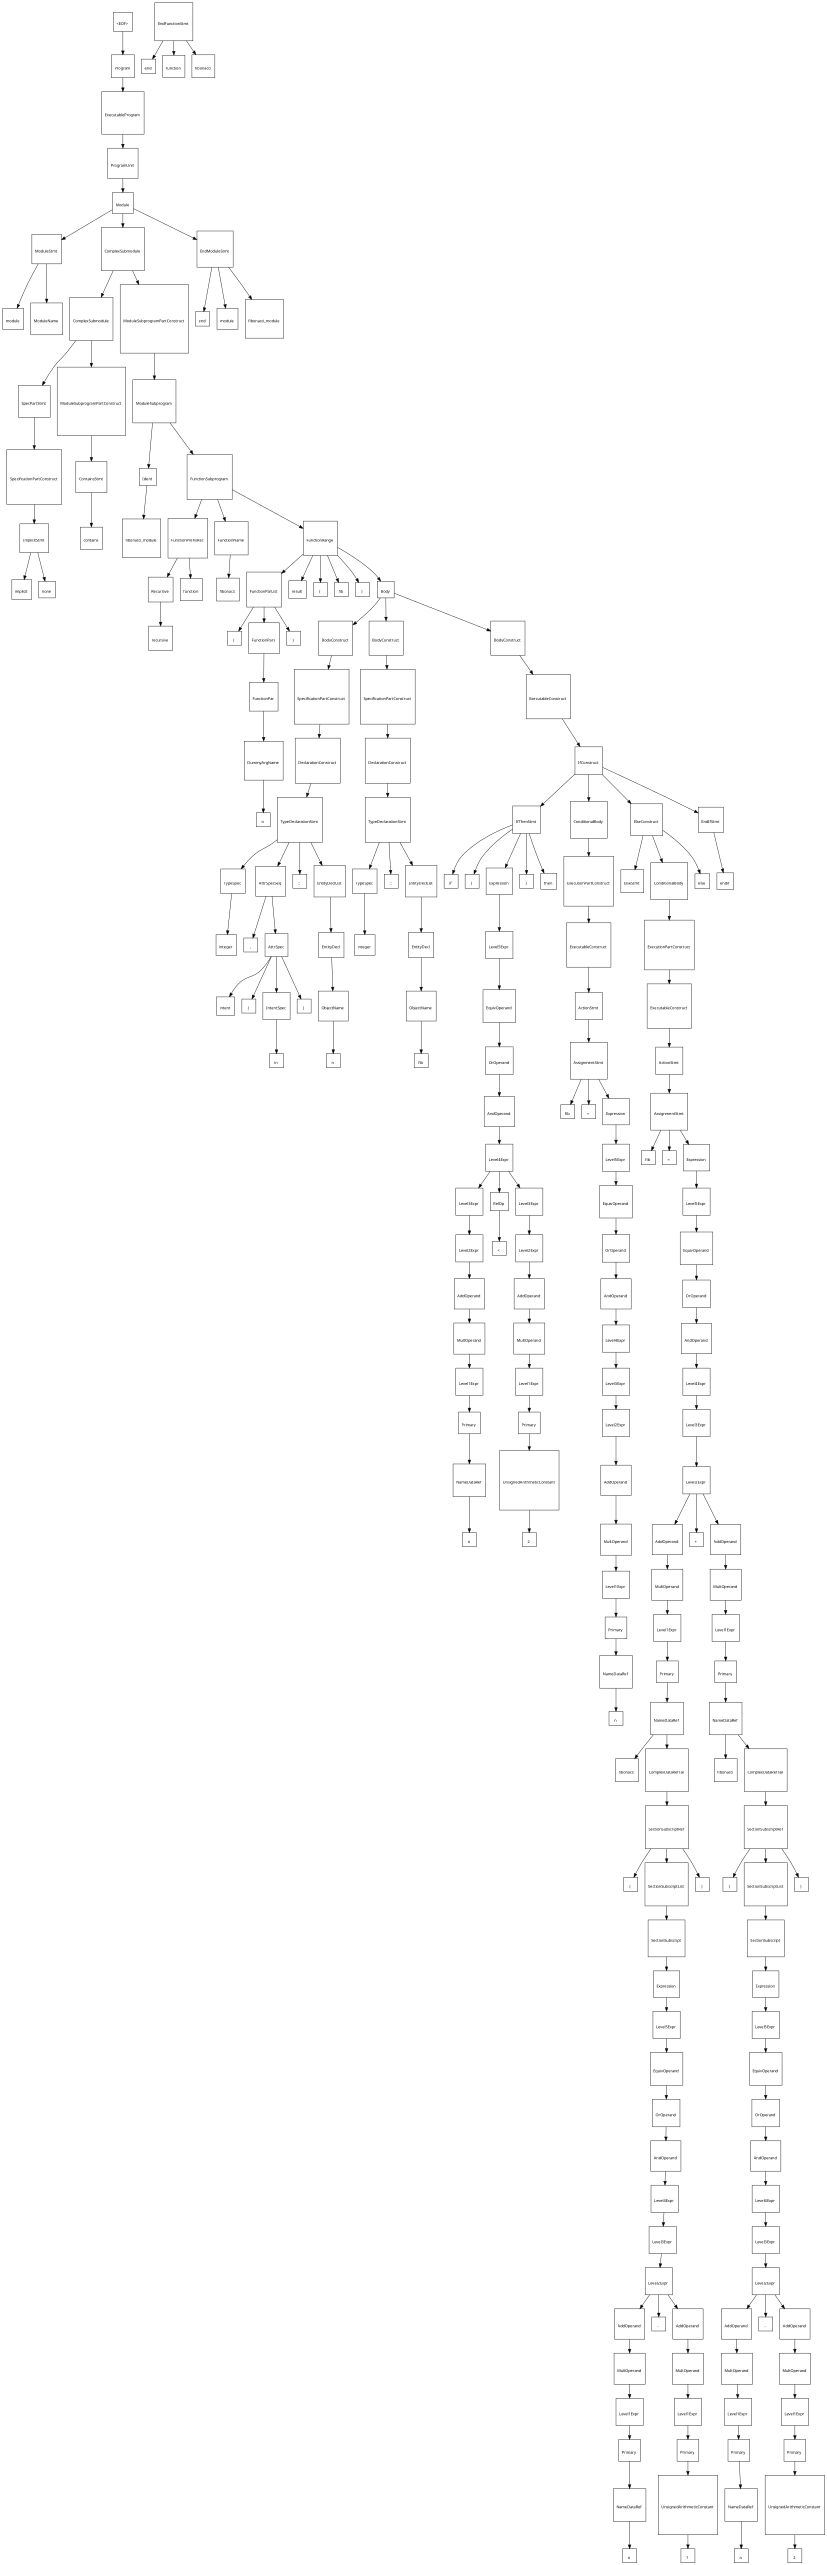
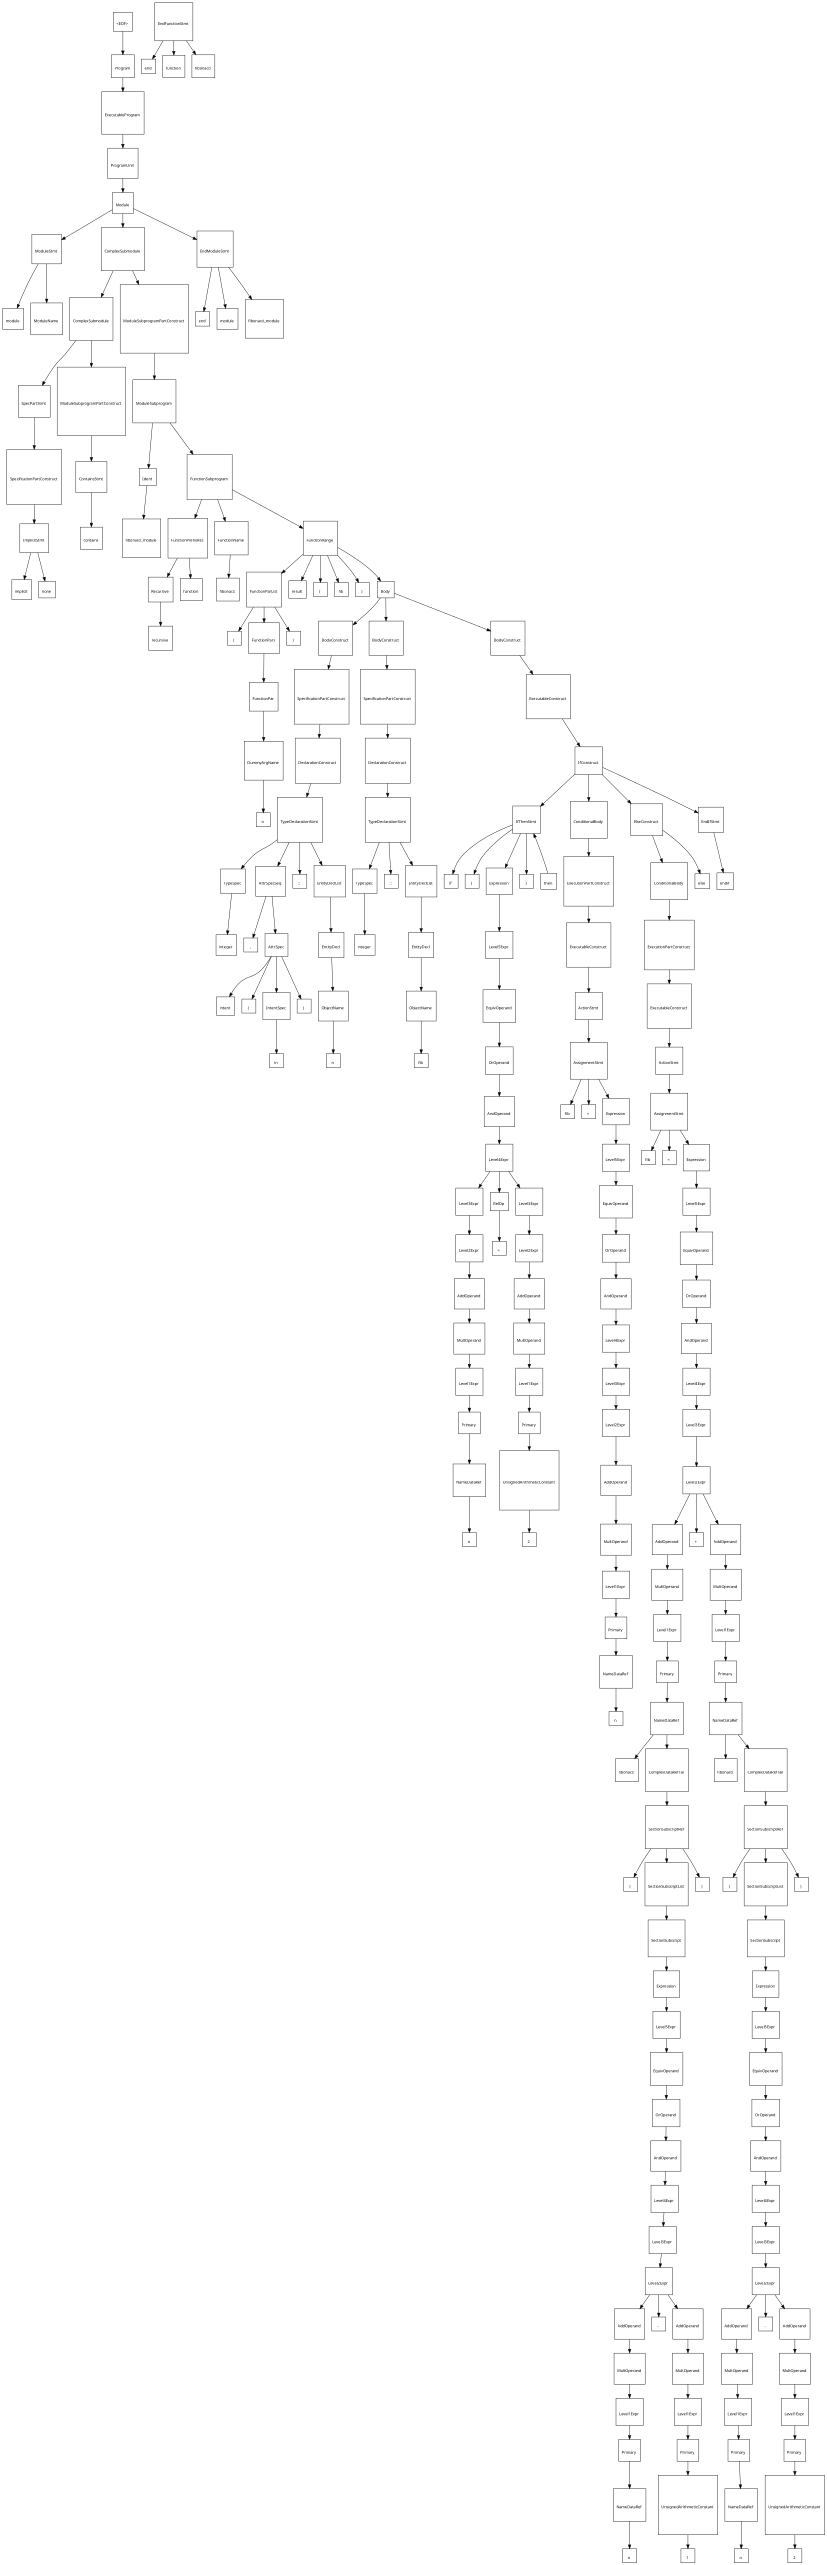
edge "IfThenStmt" -> "then": reversed
node "ElseStmt": removed
